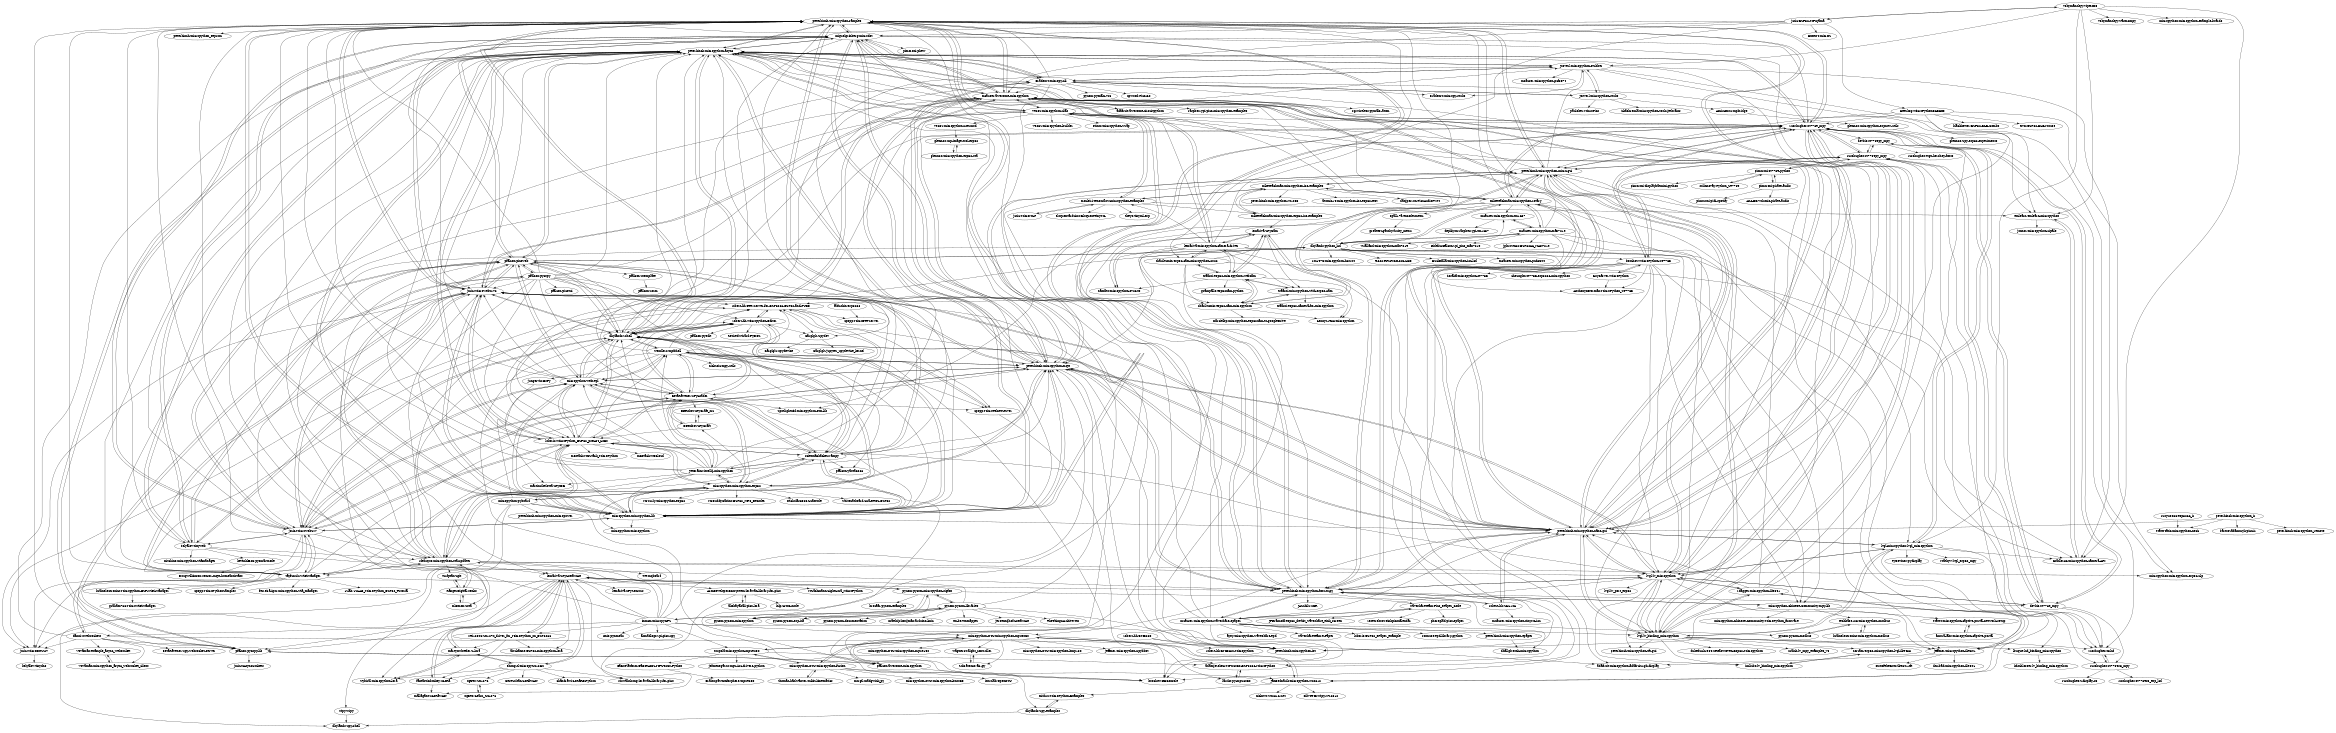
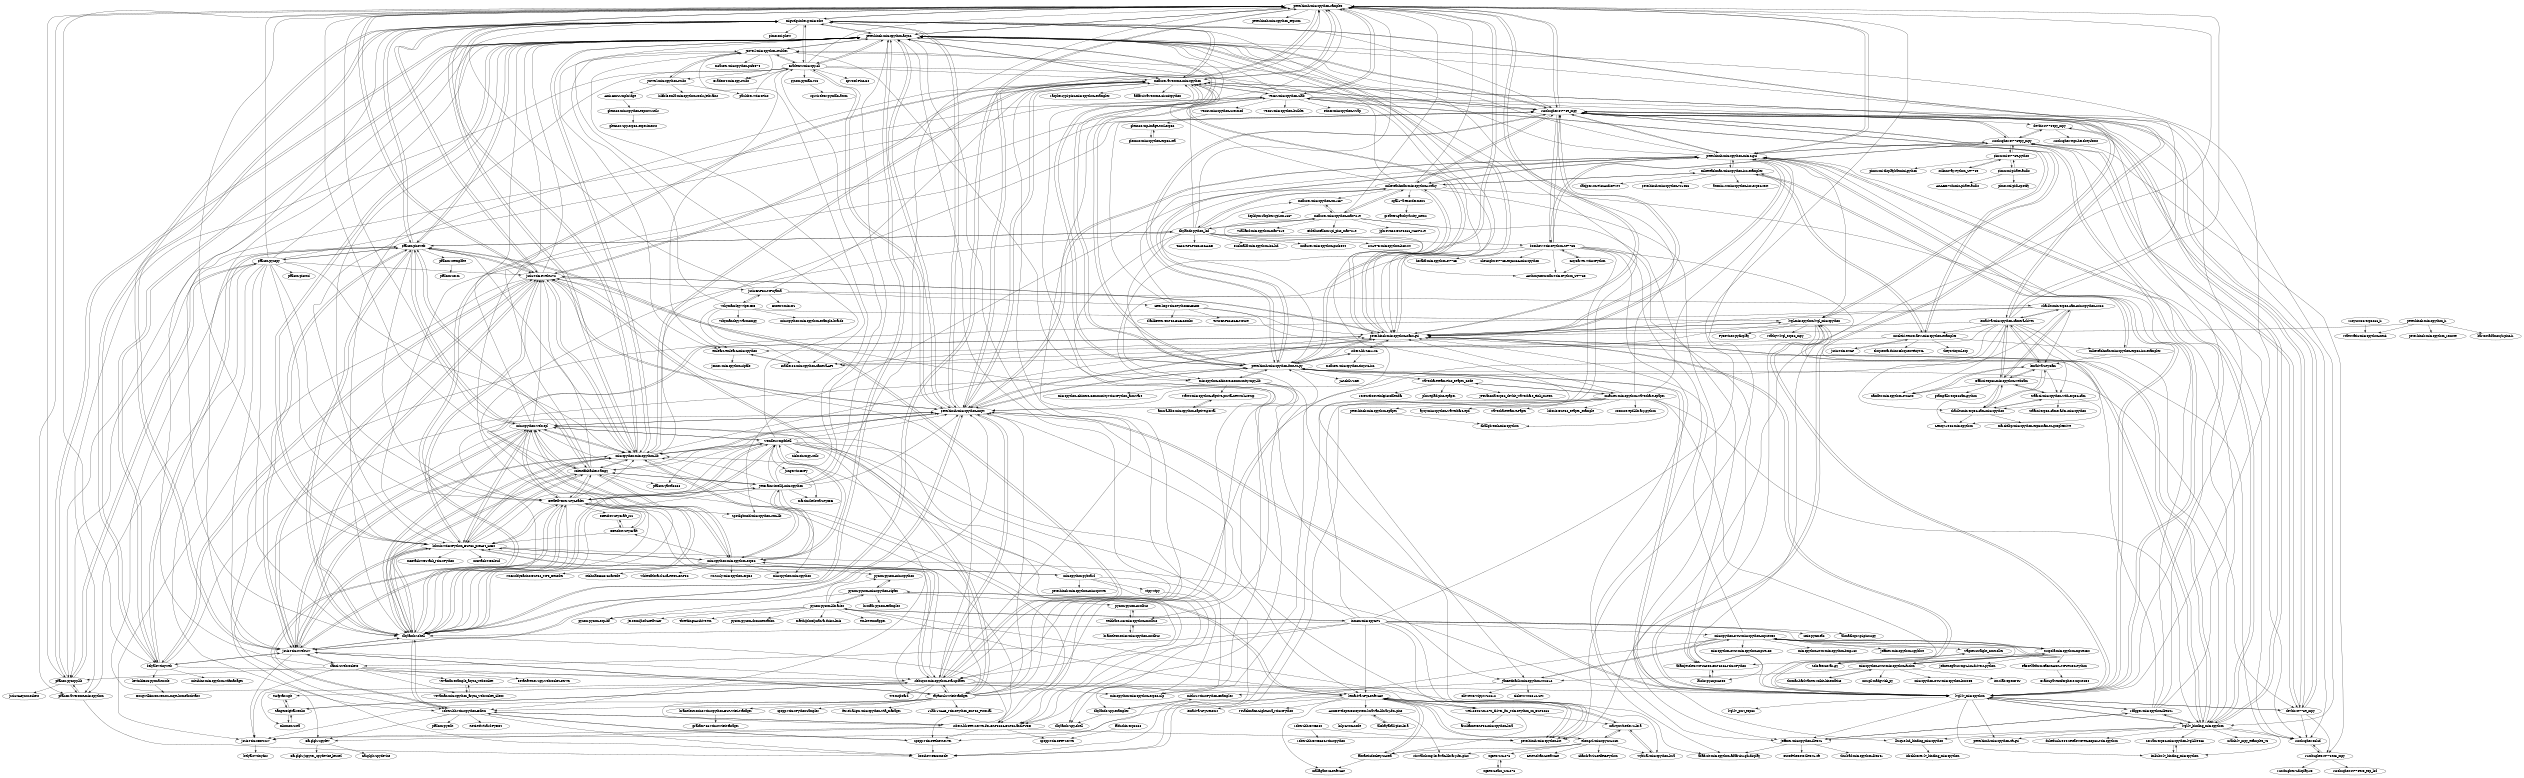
edge "jczic/ESP32-MPY-Jama" -> "jczic/MicroWebSrv2": reversed
edge "Josverl/micropython-stubs" -> "BradenM/micropy-cli": now "paulober/MicroPico" -> "BradenM/micropy-cli"
edge "peterhinch/micropython-nano-gui" -> "micropython-IMU/micropython-mpu9x50": reversed
